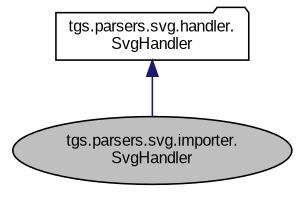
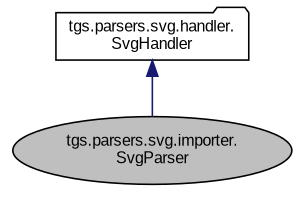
node "tgs.parsers.svg.importer. SvgHandler": label "tgs.parsers.svg.importer. SvgHandler" -> "tgs.parsers.svg.importer. SvgParser"
